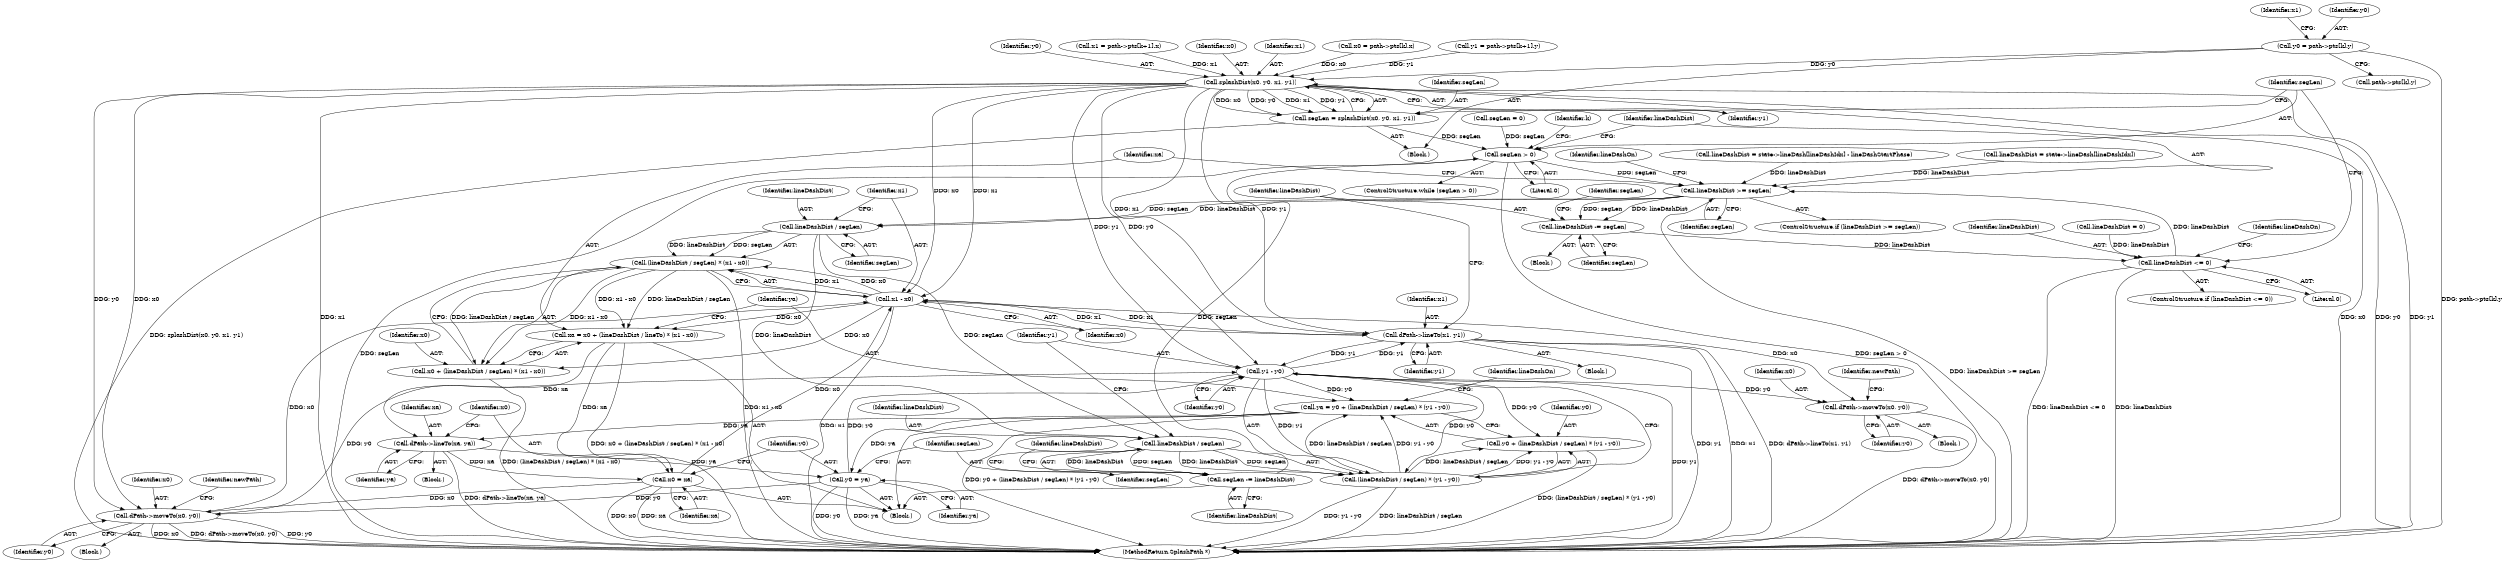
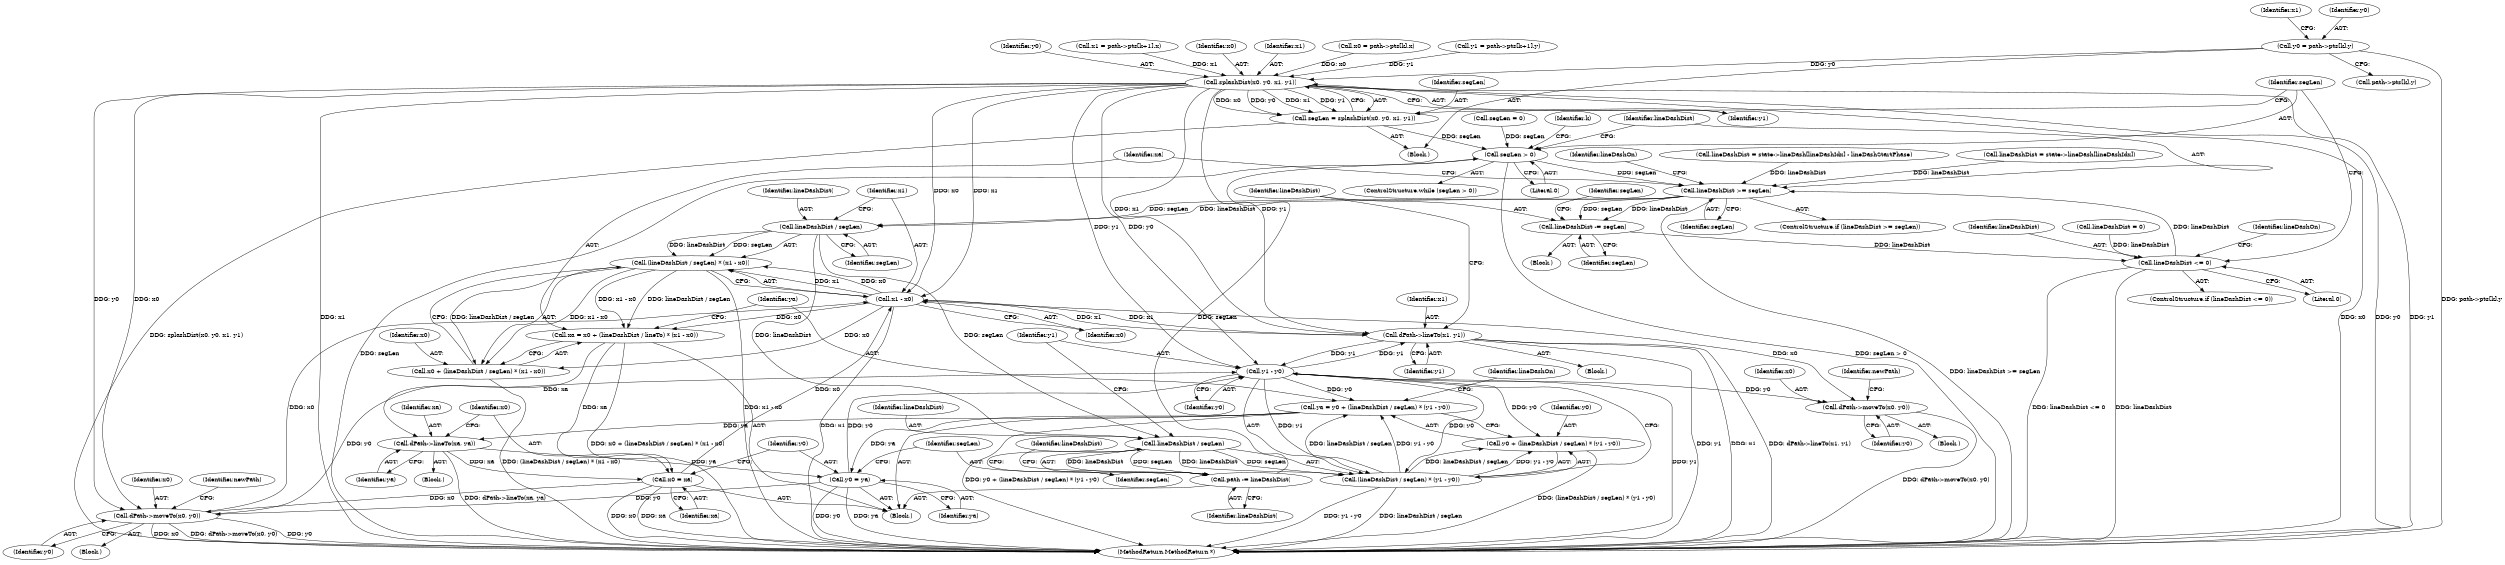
node "(Call,segLen -= lineDashDist)": label "(Call,segLen -= lineDashDist)" -> "(Call,path -= lineDashDist)"
node "(MethodReturn,SplashPath *)": label "(MethodReturn,SplashPath *)" -> "(MethodReturn,MethodReturn *)"
